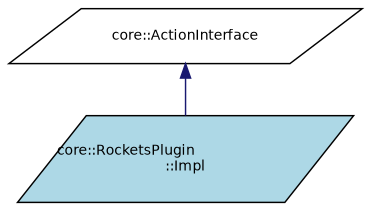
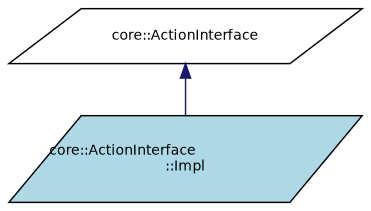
node "core::RocketsPlugin ::Impl": label "core::RocketsPlugin ::Impl" -> "core::ActionInterface ::Impl"
